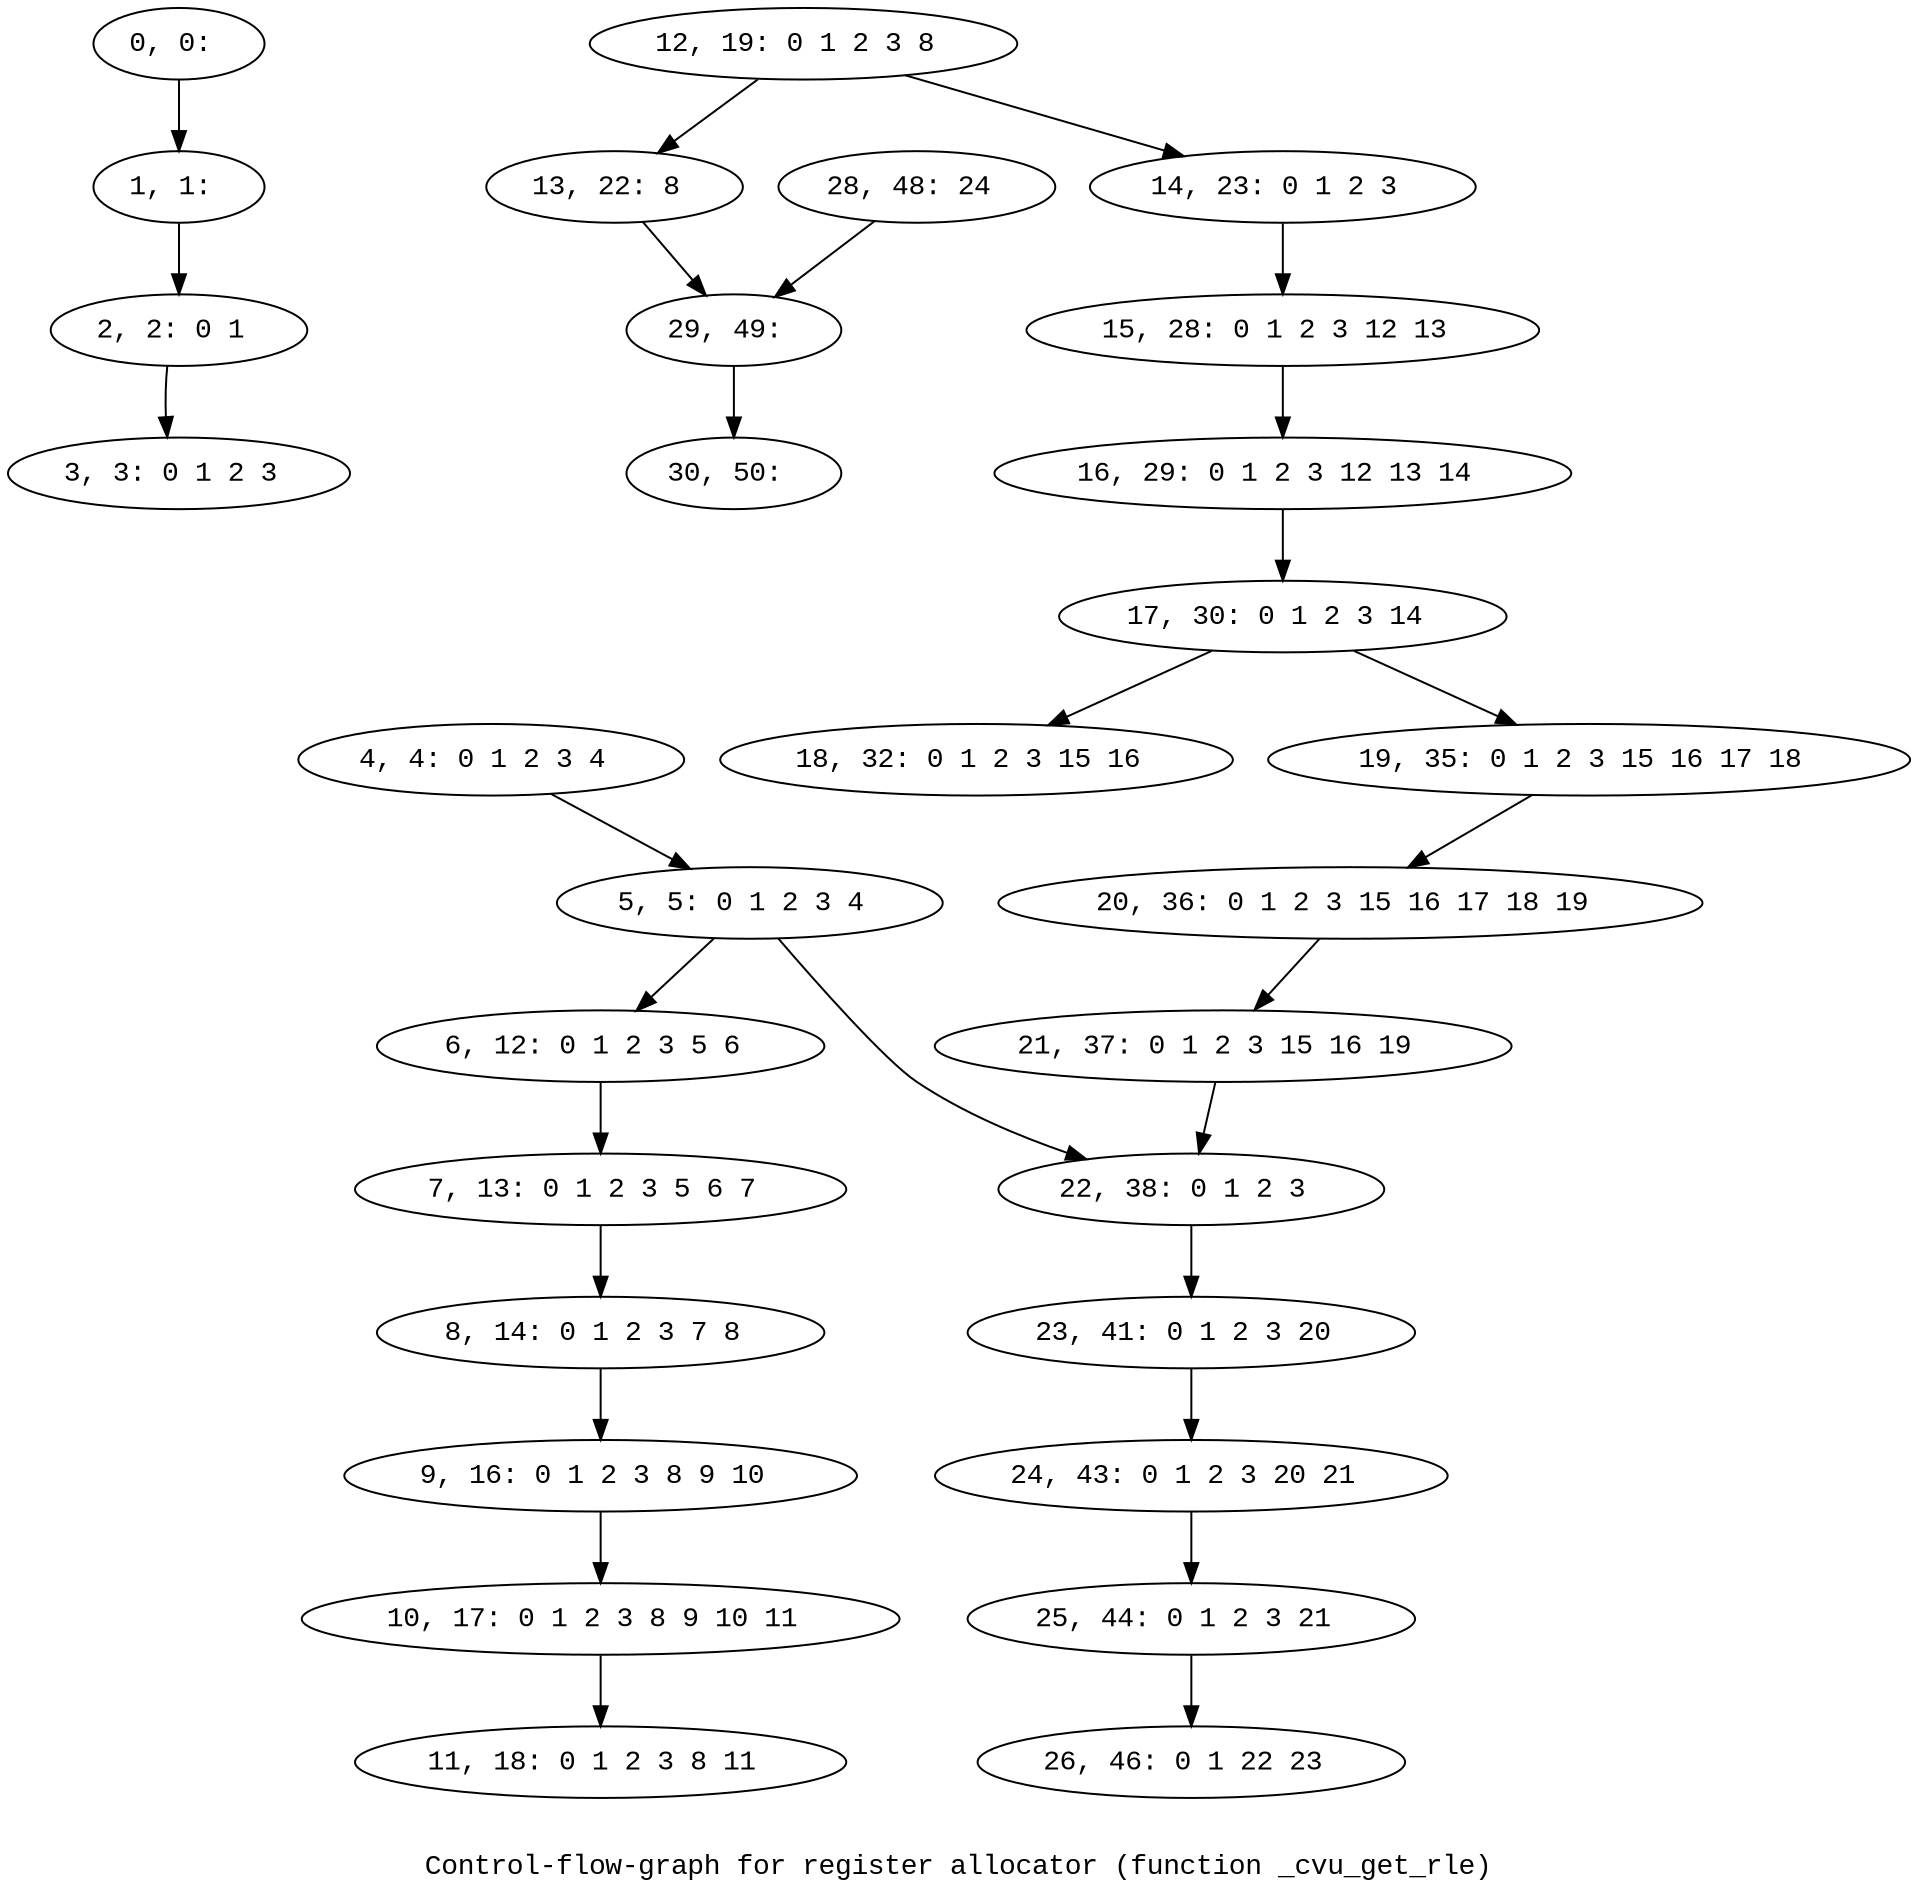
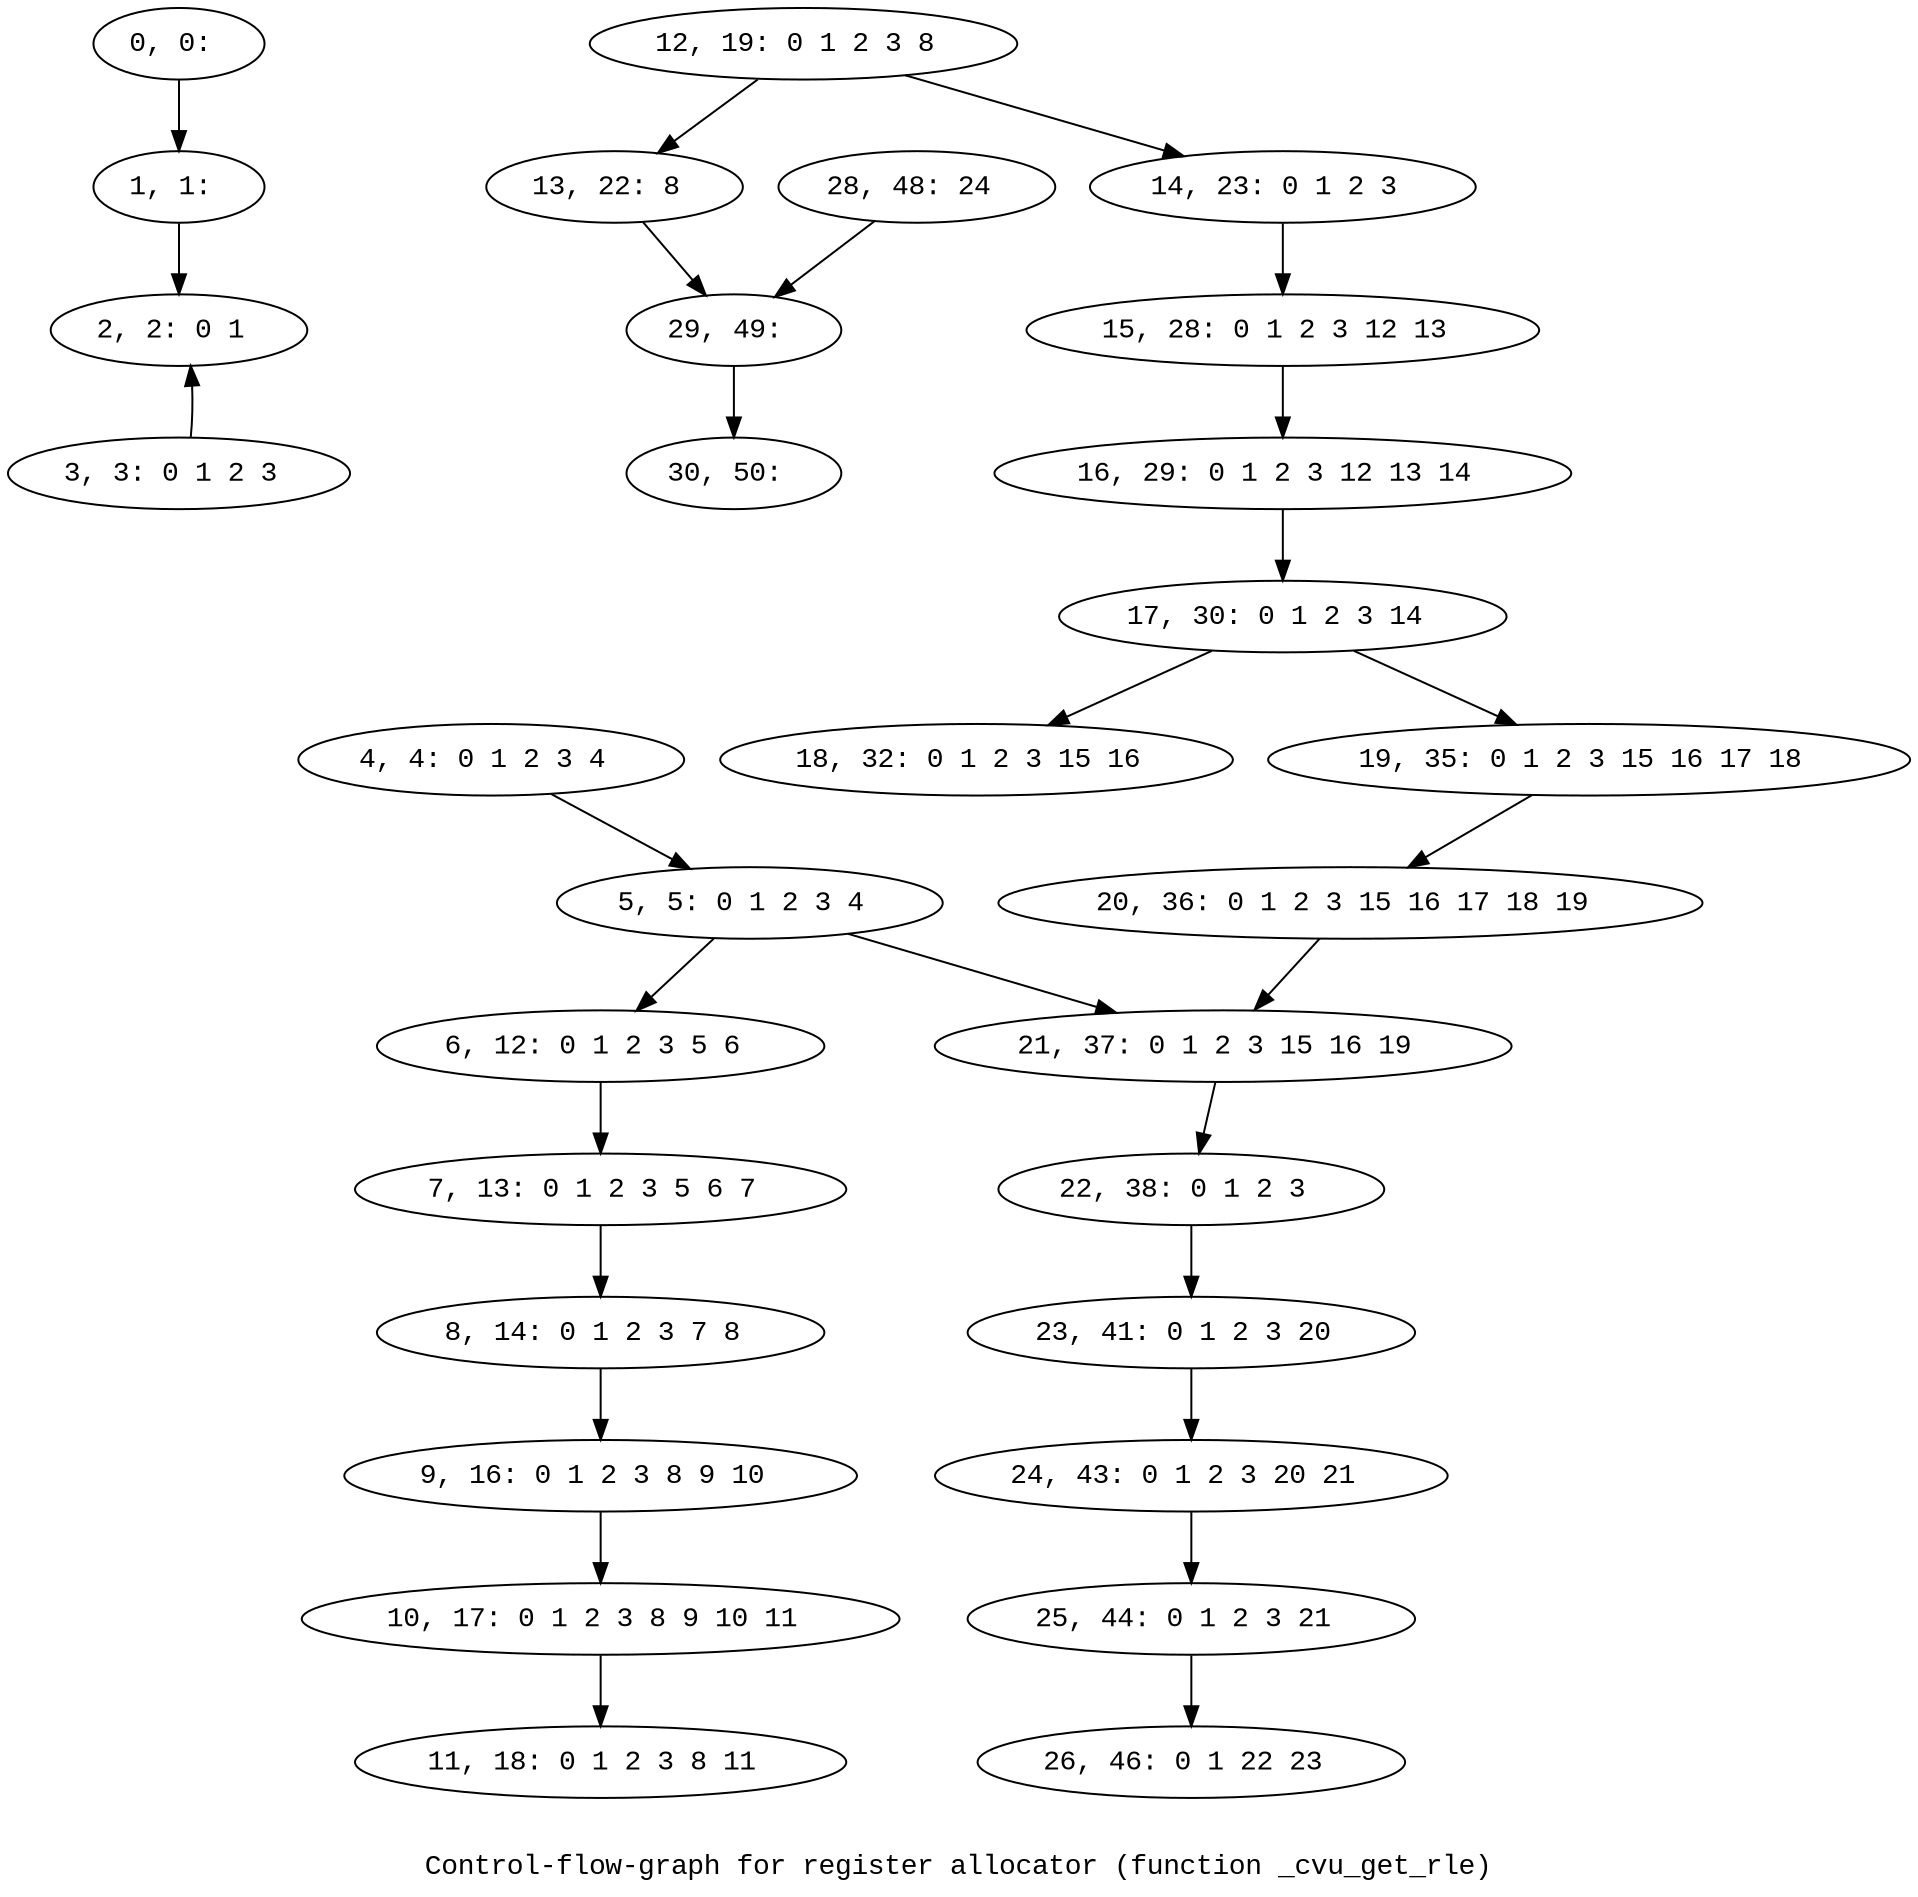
edge "2, 2: 0 1" -> "3, 3: 0 1 2 3": reversed
edge "5, 5: 0 1 2 3 4" -> "22, 38: 0 1 2 3": now "5, 5: 0 1 2 3 4" -> "21, 37: 0 1 2 3 15 16 19"
